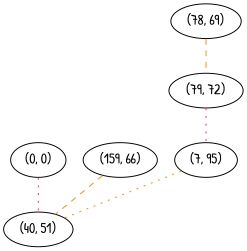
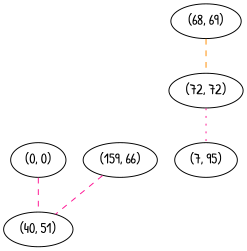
node "(78, 69)": label "(78, 69)" -> "(68, 69)"
node "(79, 72)": label "(79, 72)" -> "(72, 72)"
edge "(0, 0)" -- "(40, 51)": style dotted -> dashed
edge "(159, 66)" -- "(40, 51)": color darkorange -> deeppink
edge "(7, 95)" -- "(40, 51)": removed
